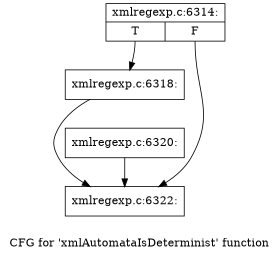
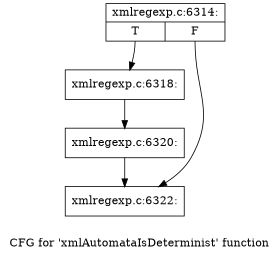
edge "xmlregexp.c:6318:" -> "xmlregexp.c:6322:": now "xmlregexp.c:6318:" -> "xmlregexp.c:6320:"
